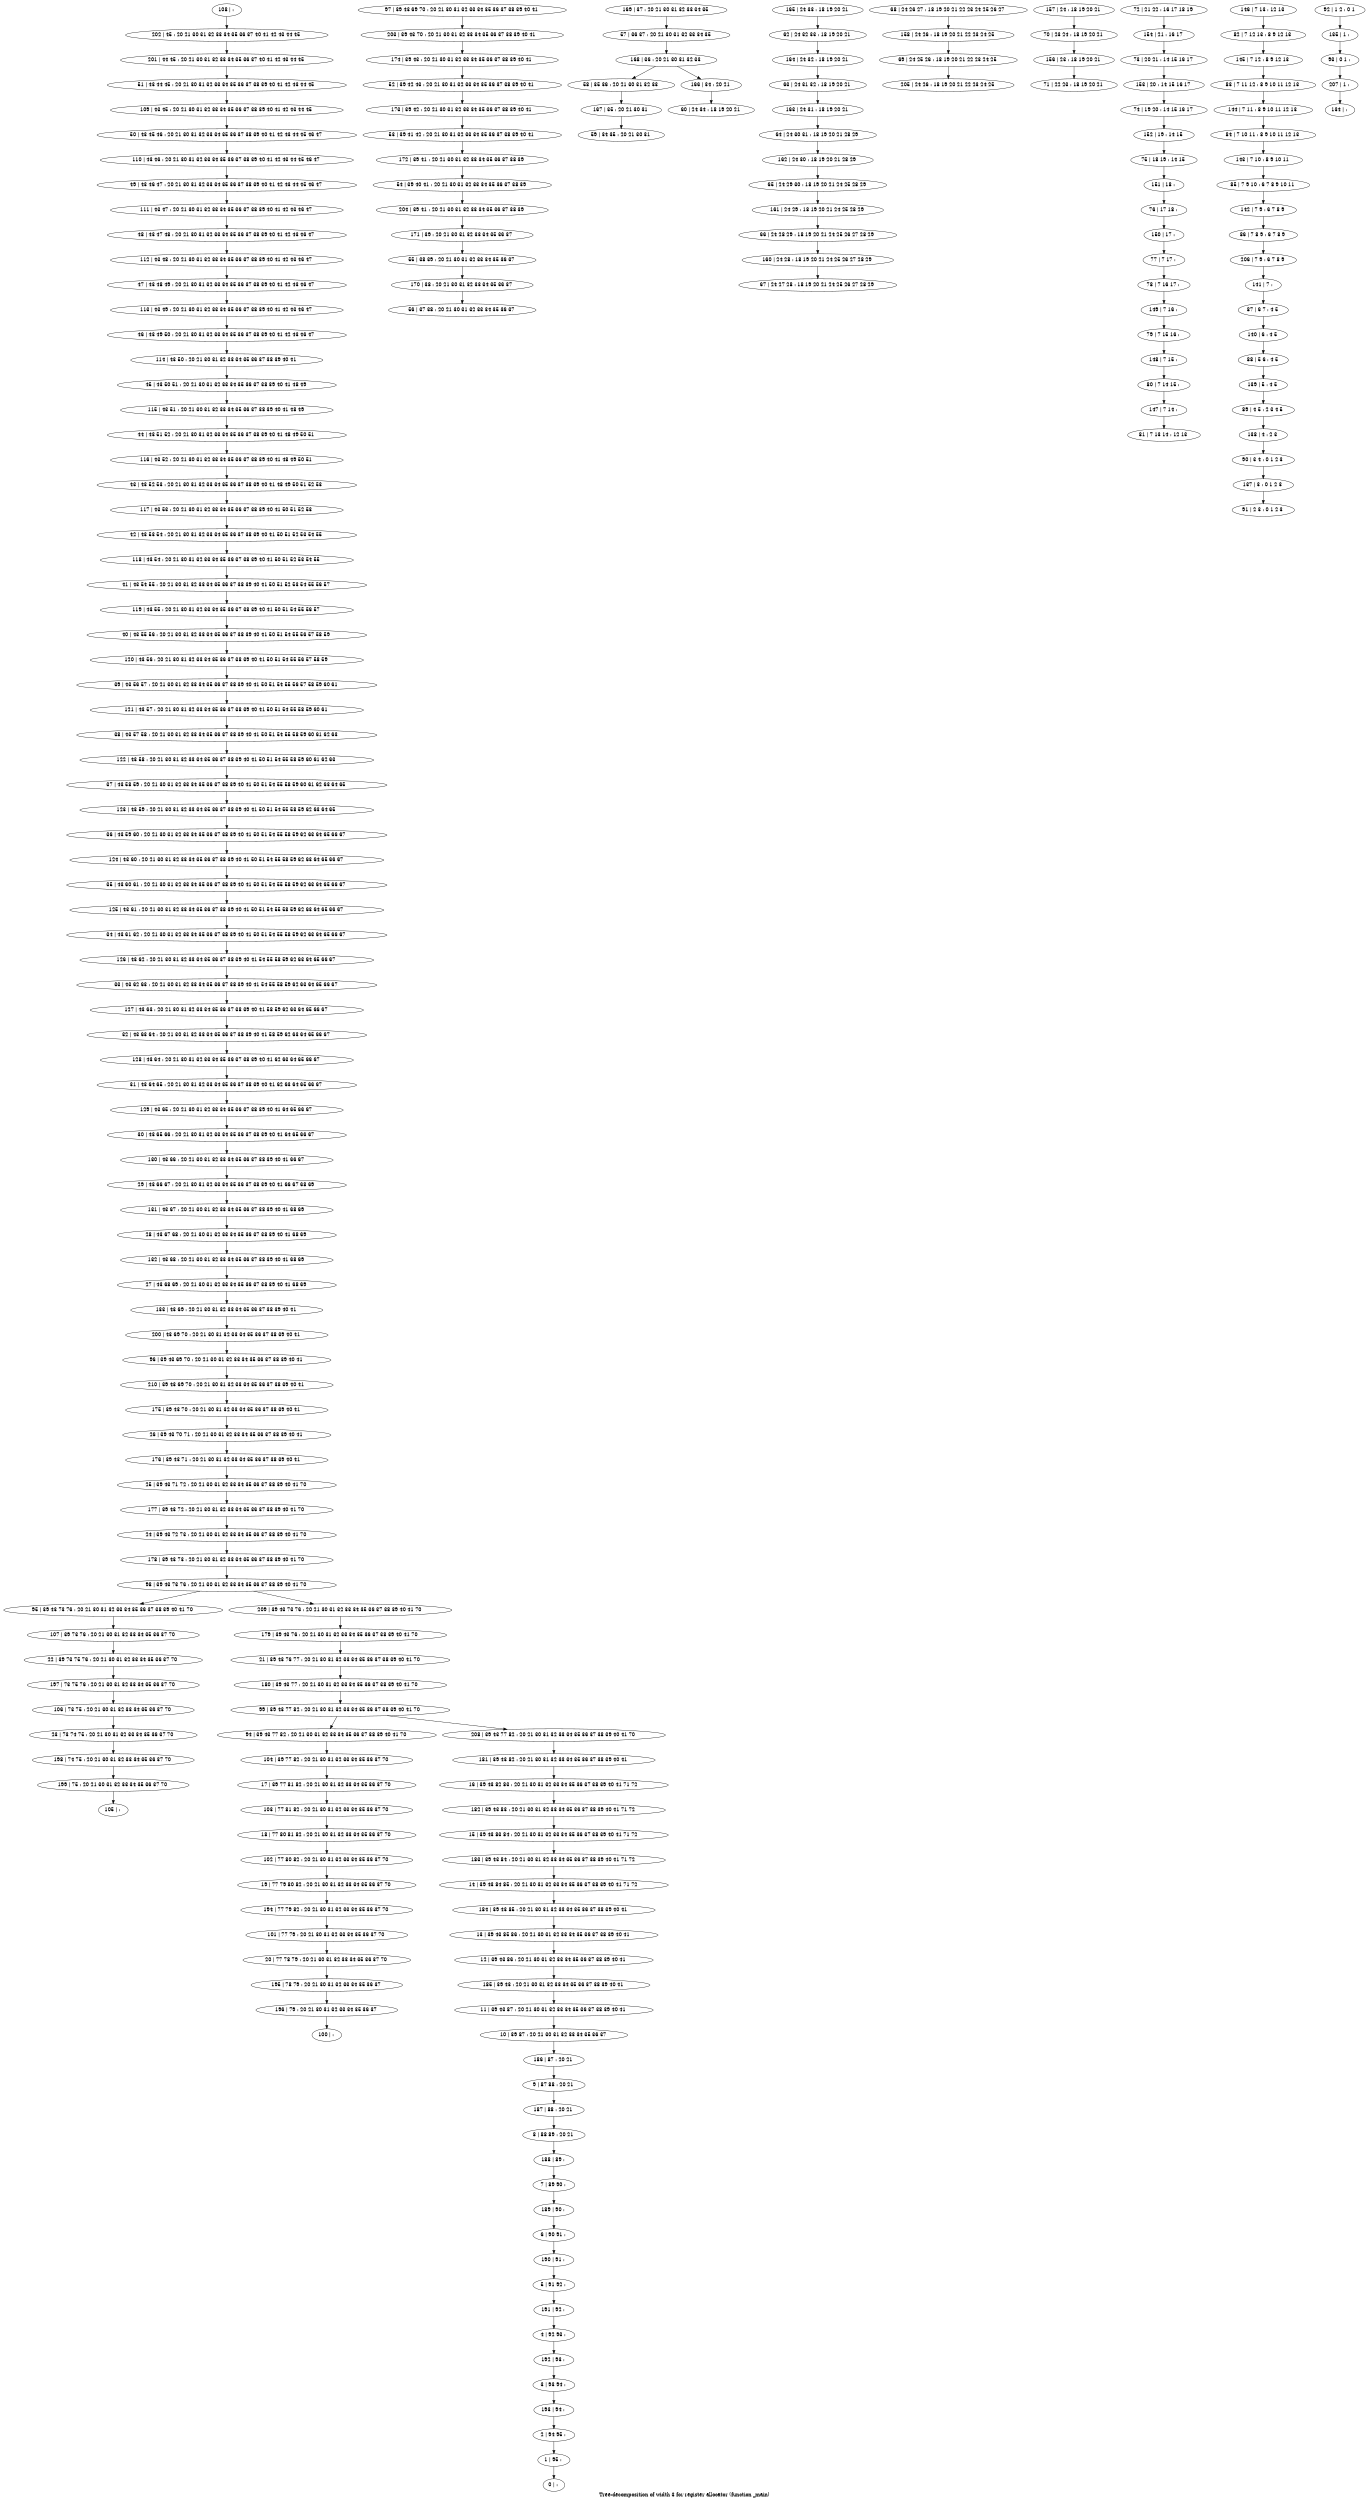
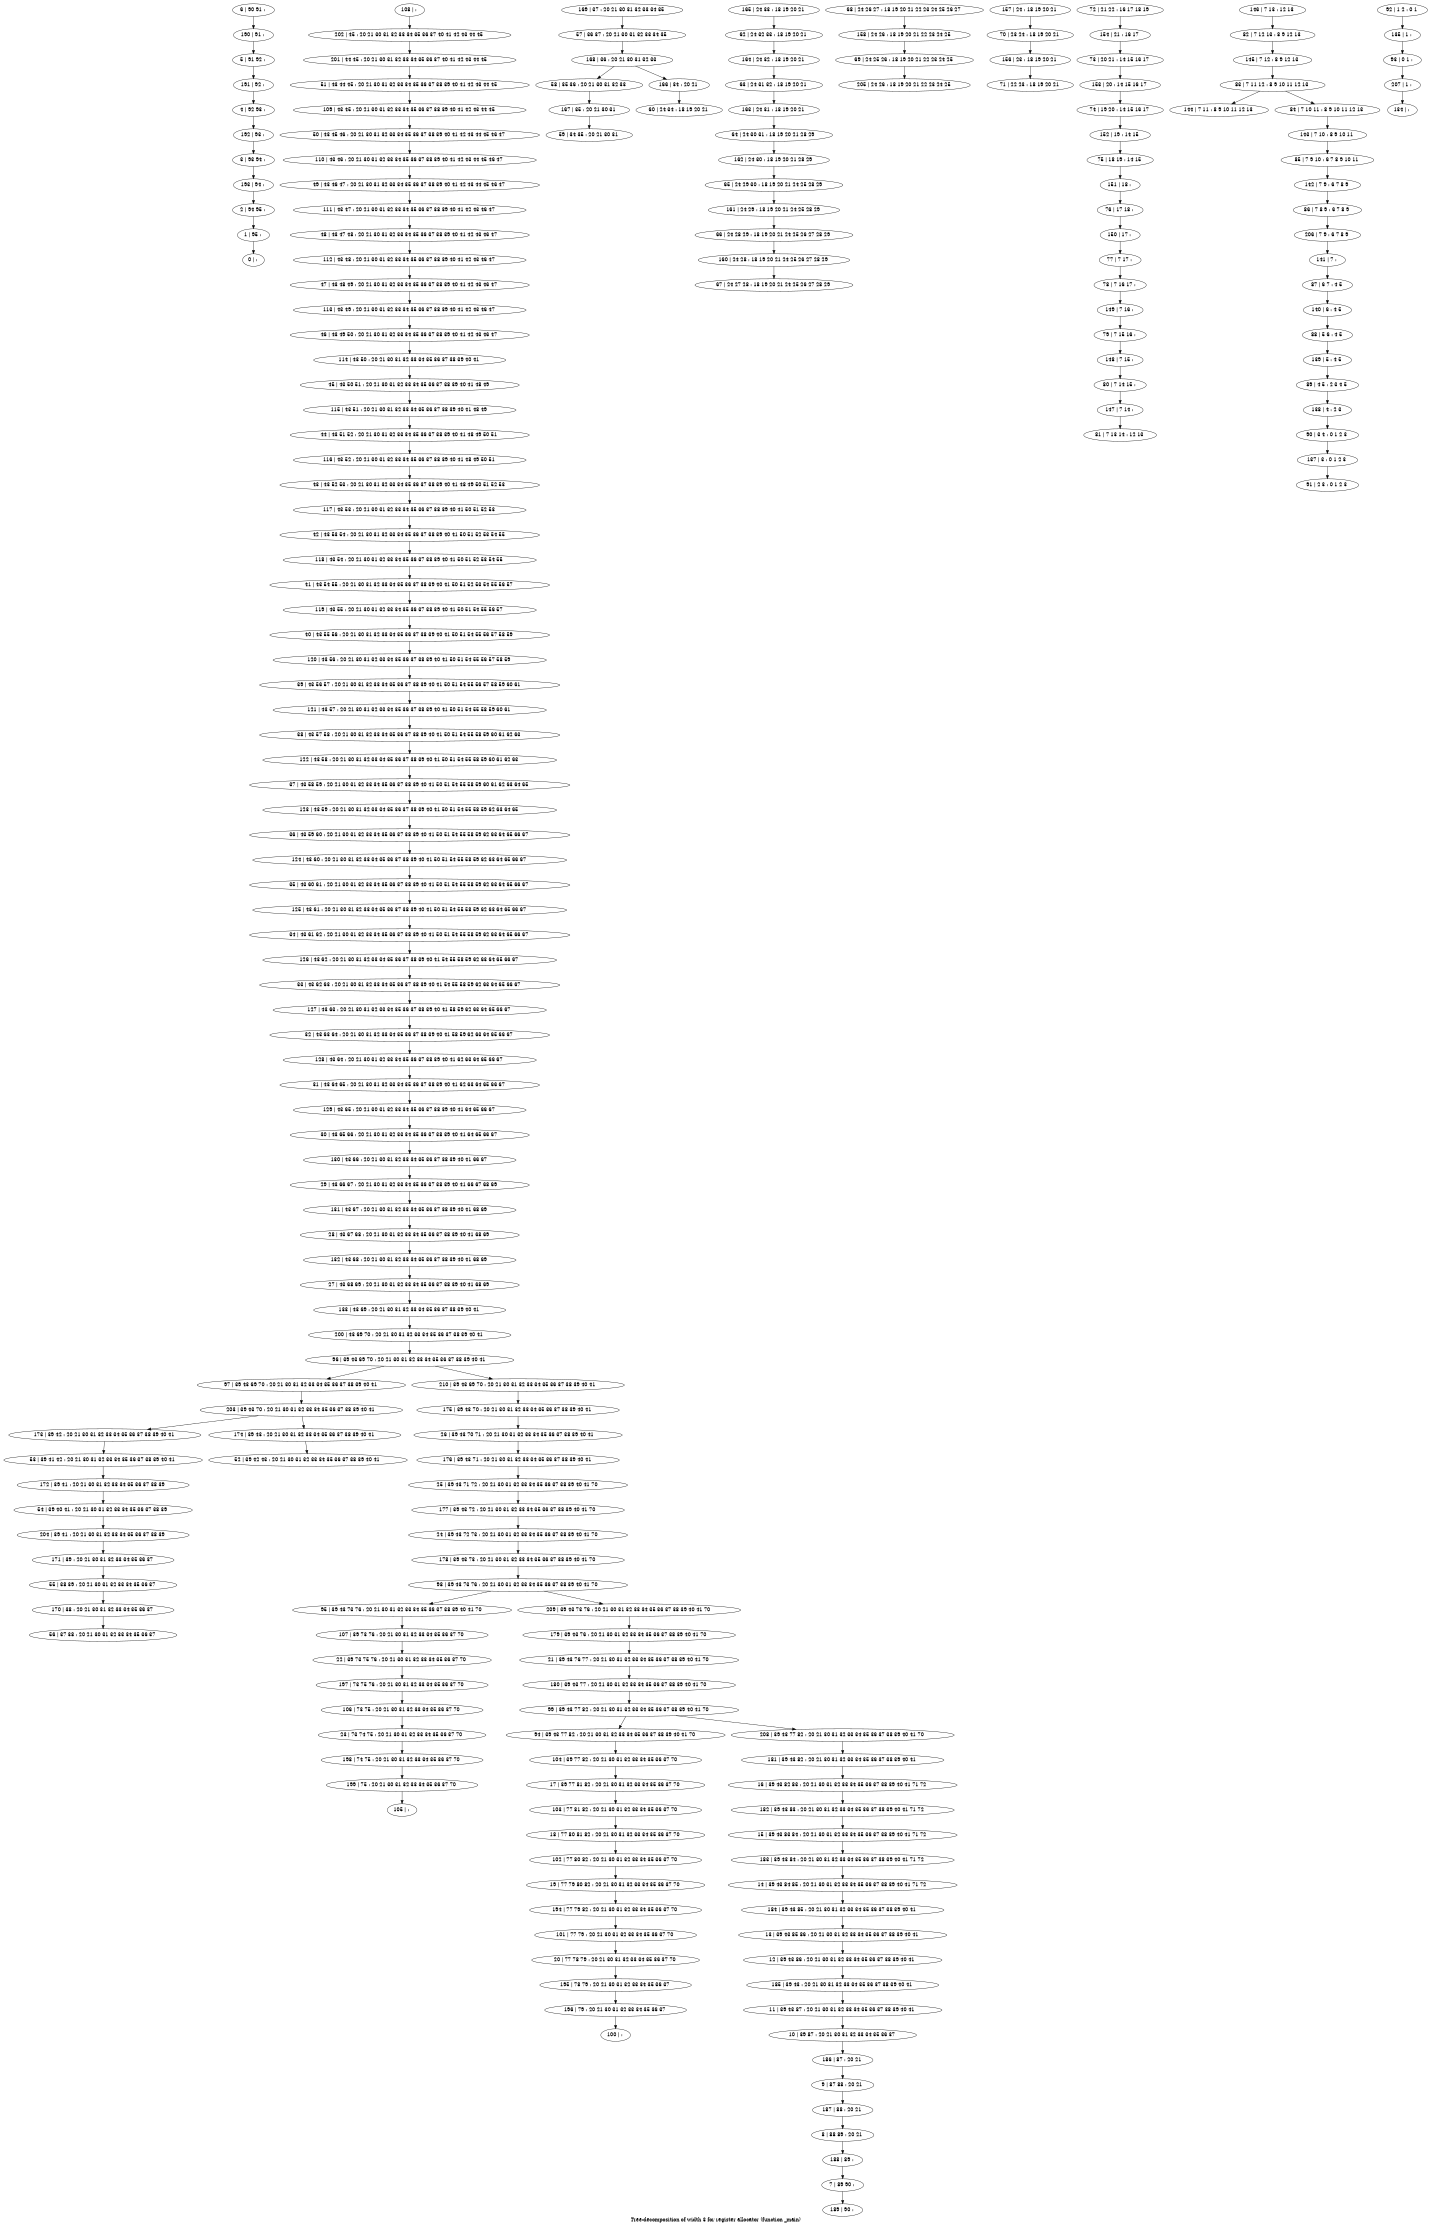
edge "52 | 39 42 43 : 20 21 30 31 32 33 34 35 36 37 38 39 40 41" -> "173 | 39 42 : 20 21 30 31 32 33 34 35 36 37 38 39 40 41": now "203 | 39 43 70 : 20 21 30 31 32 33 34 35 36 37 38 39 40 41" -> "173 | 39 42 : 20 21 30 31 32 33 34 35 36 37 38 39 40 41"
edge "144 | 7 11 : 8 9 10 11 12 13" -> "84 | 7 10 11 : 8 9 10 11 12 13": now "83 | 7 11 12 : 8 9 10 11 12 13" -> "84 | 7 10 11 : 8 9 10 11 12 13"
edge "96 | 39 43 69 70 : 20 21 30 31 32 33 34 35 36 37 38 39 40 41" -> "97 | 39 43 69 70 : 20 21 30 31 32 33 34 35 36 37 38 39 40 41": added
edge "189 | 90 :" -> "6 | 90 91 :": removed
